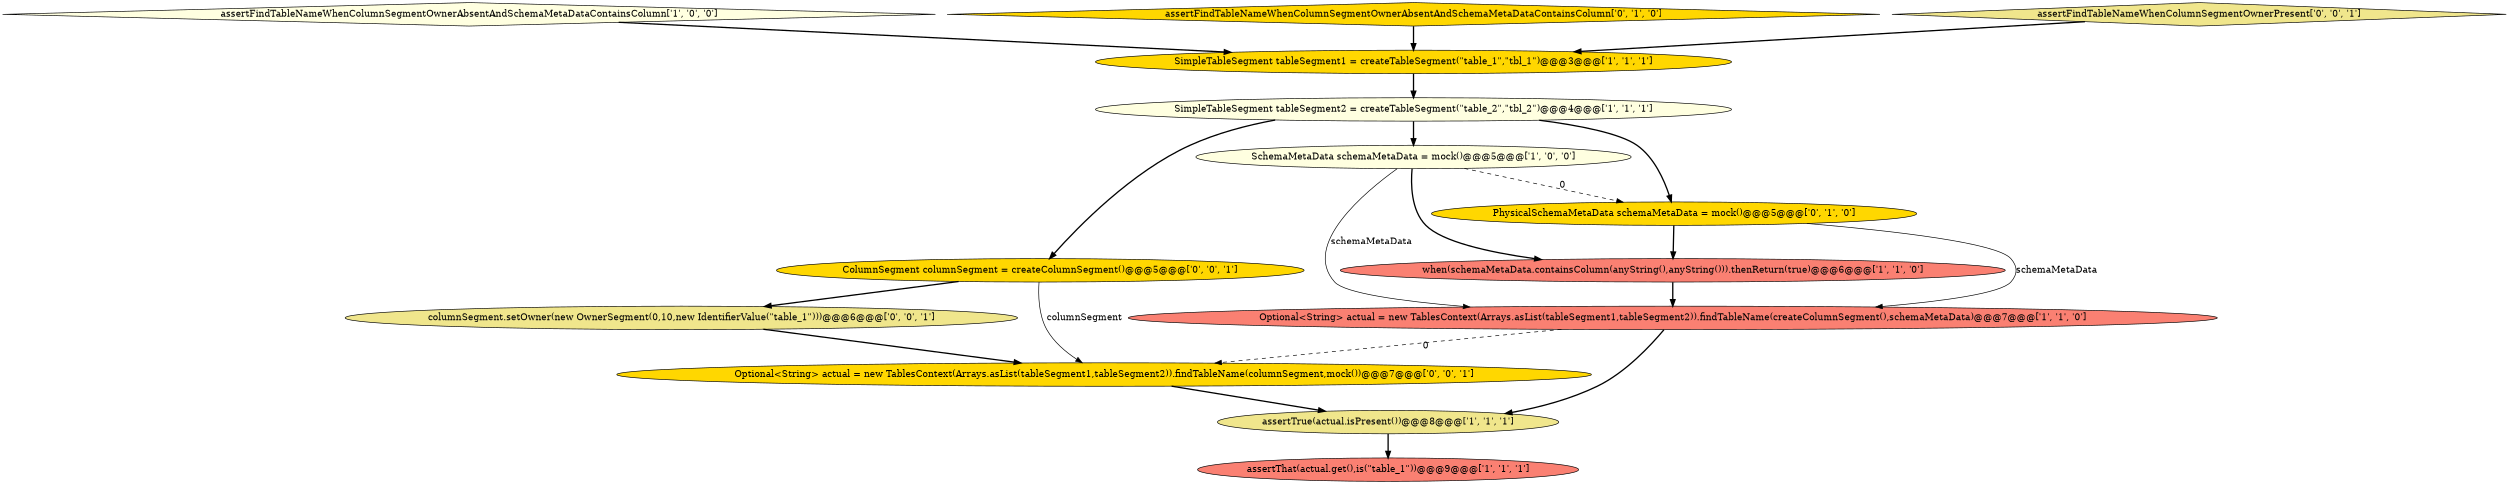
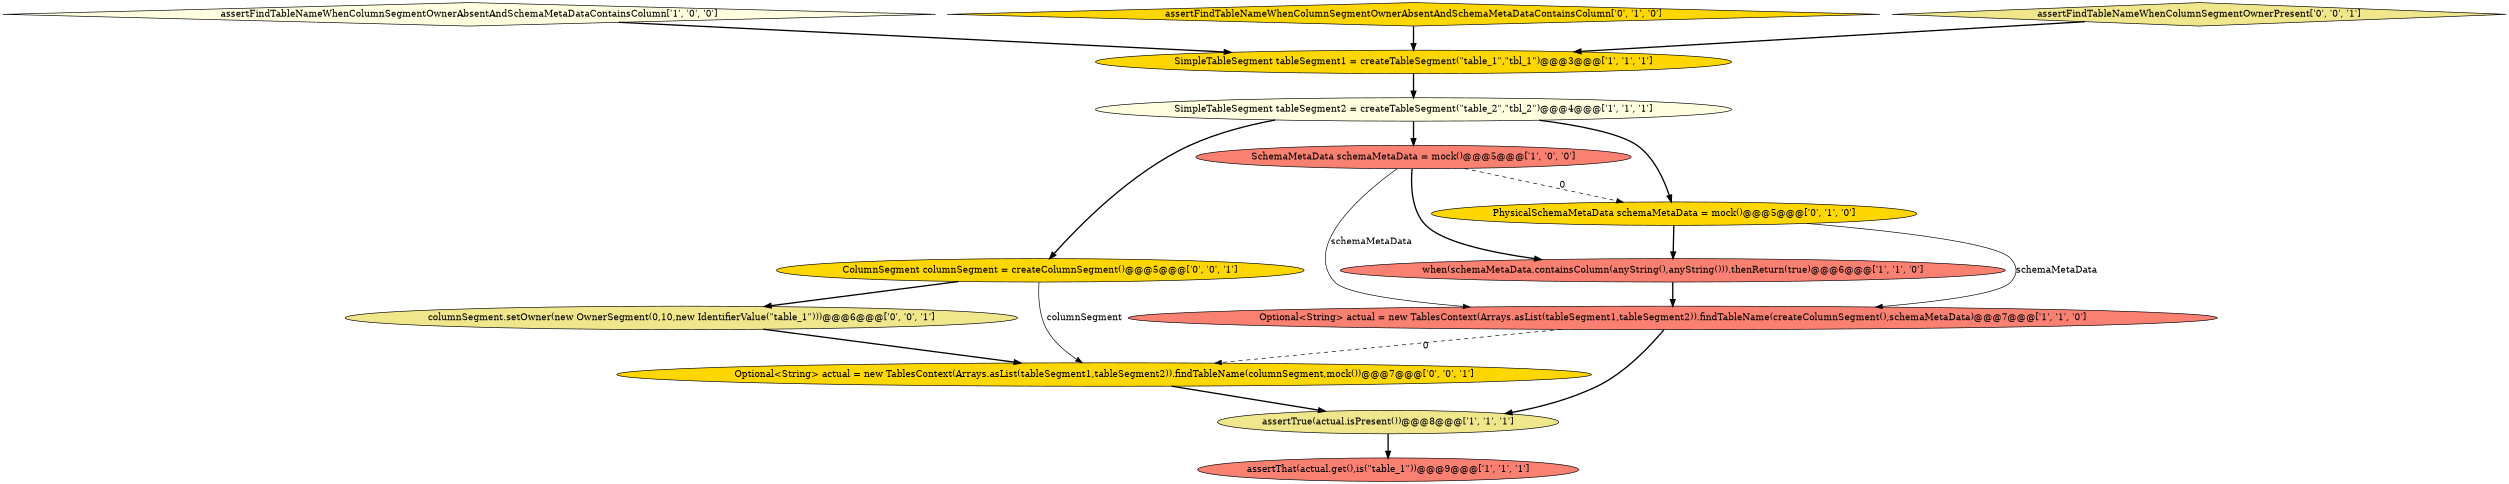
node "SchemaMetaData schemaMetaData = mock()@@@5@@@['1', '0', '0']": fillcolor lightyellow -> salmon
